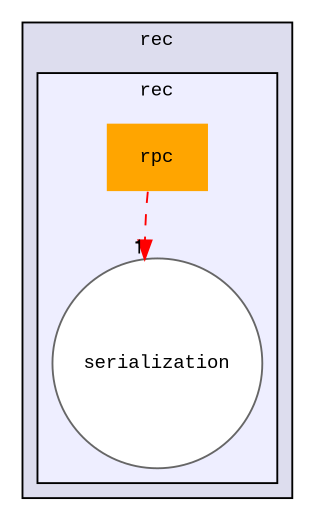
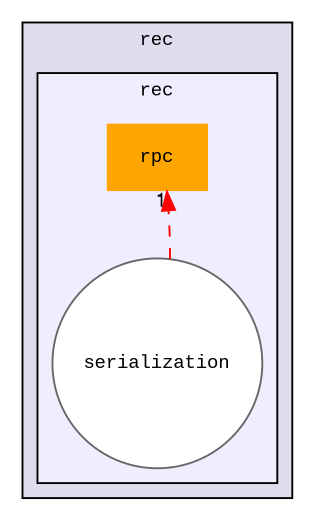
edge "rpc" -> "serialization": reversed
